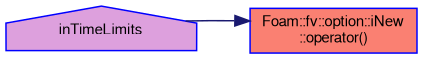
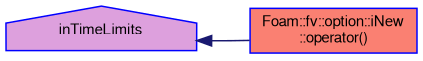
edge "inTimeLimits" -> "Foam::fv::option::iNew ::operator()": reversed
